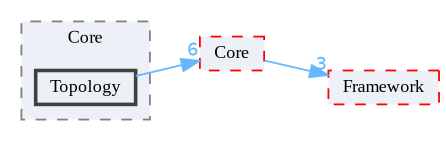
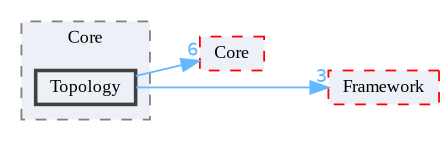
edge "Core" -> "Framework": now "Topology" -> "Framework"
